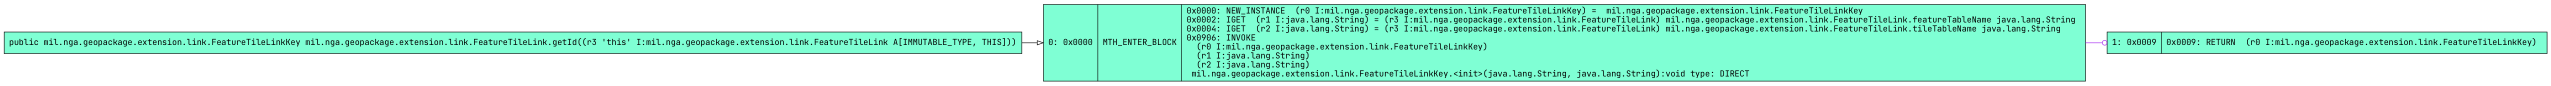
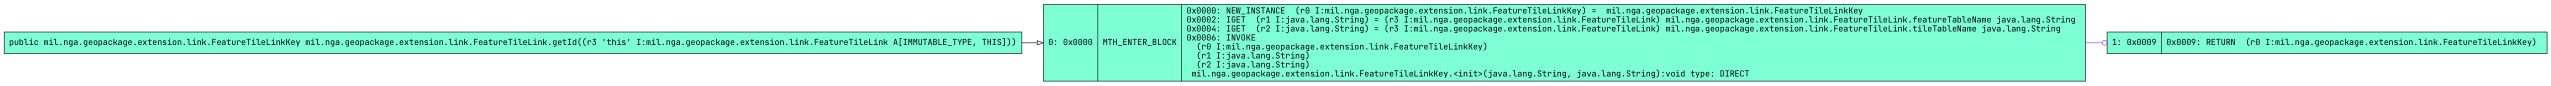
node "0: 0x0000": text "0x0906: INVOKE" -> "0x0006: INVOKE"
